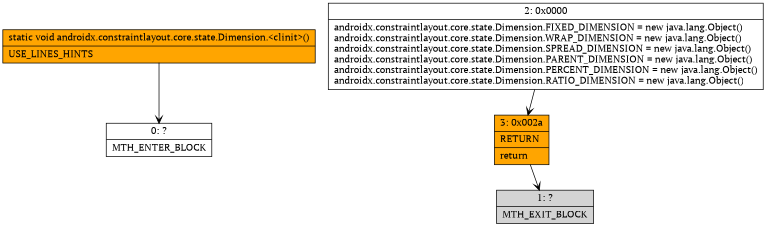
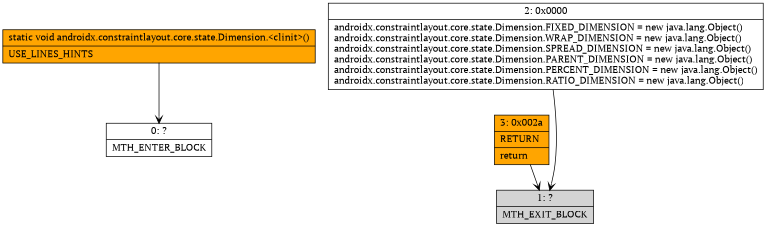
edge "2: 0x0000" -> "3: 0x002a": now "2: 0x0000" -> "1: ?"
